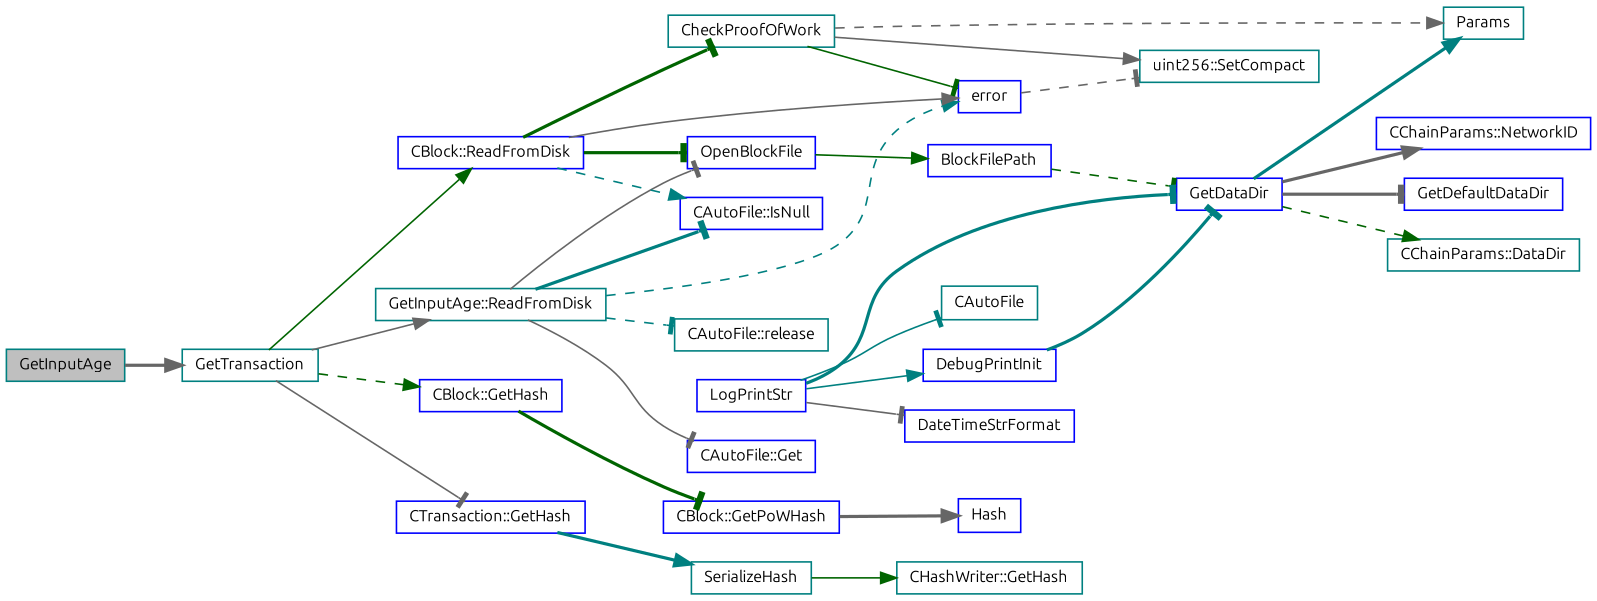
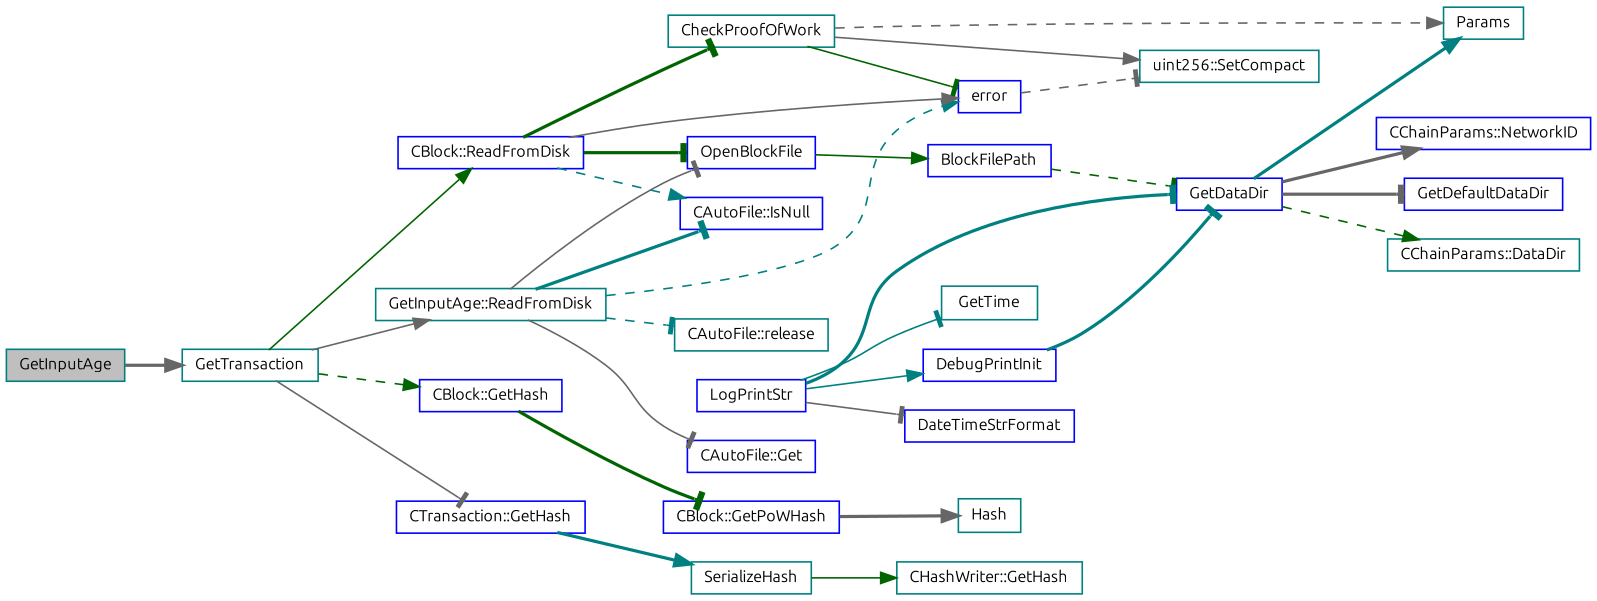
node "CAutoFile": label "CAutoFile" -> "GetTime"
node "Hash": color blue -> teal
